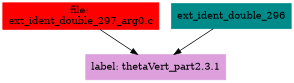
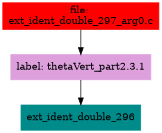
edge "ext_ident_double_296" -> "label: thetaVert_part2.3.1": reversed
